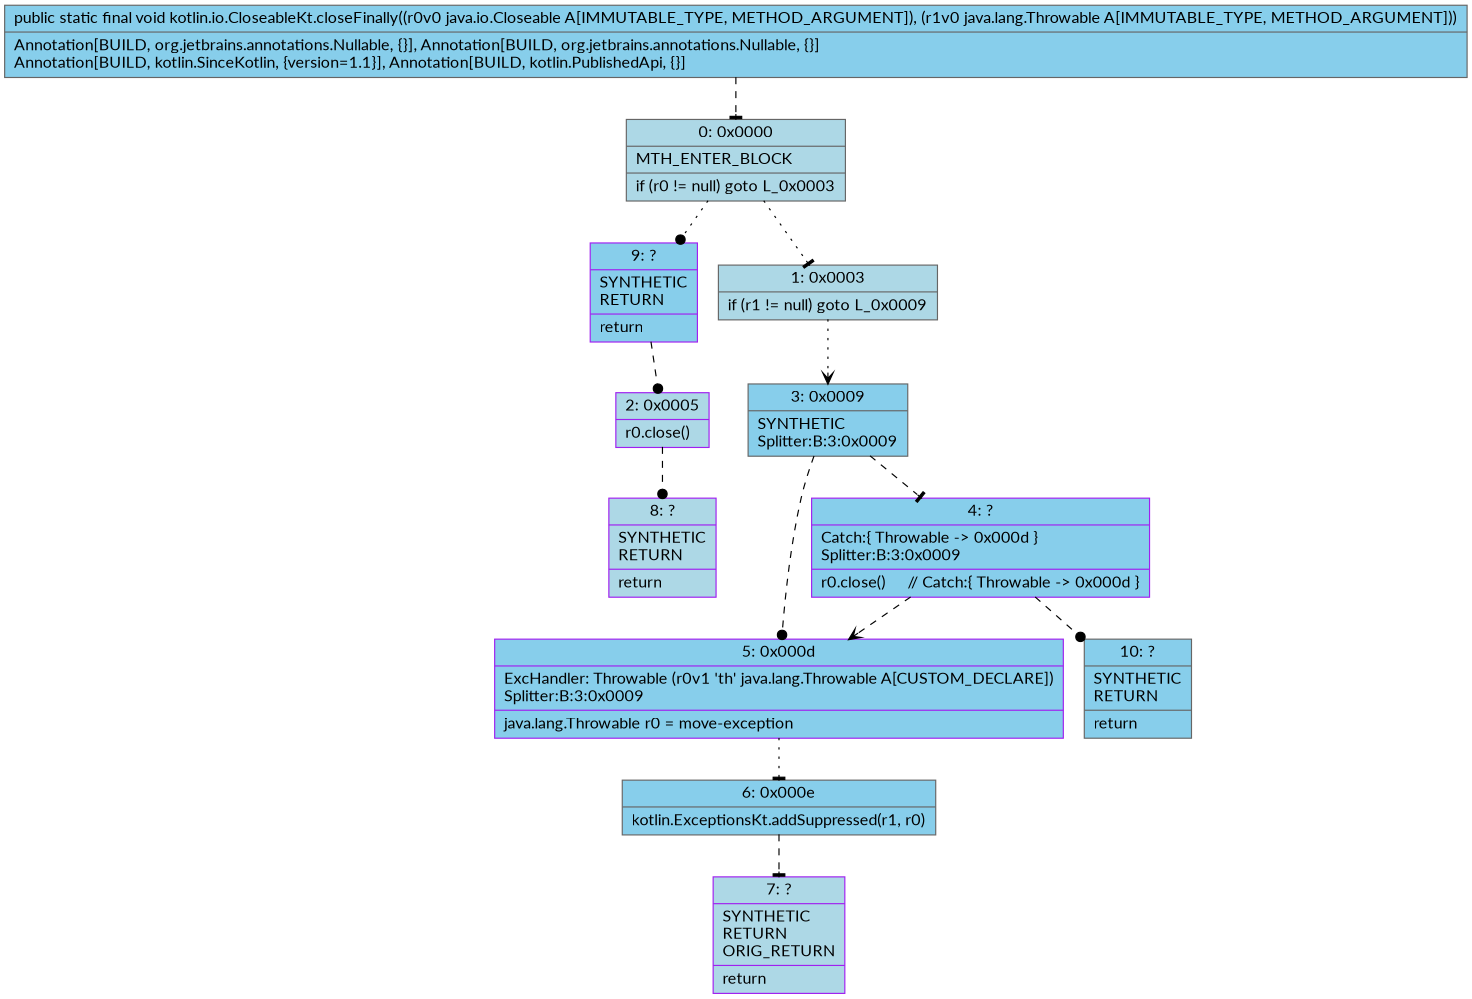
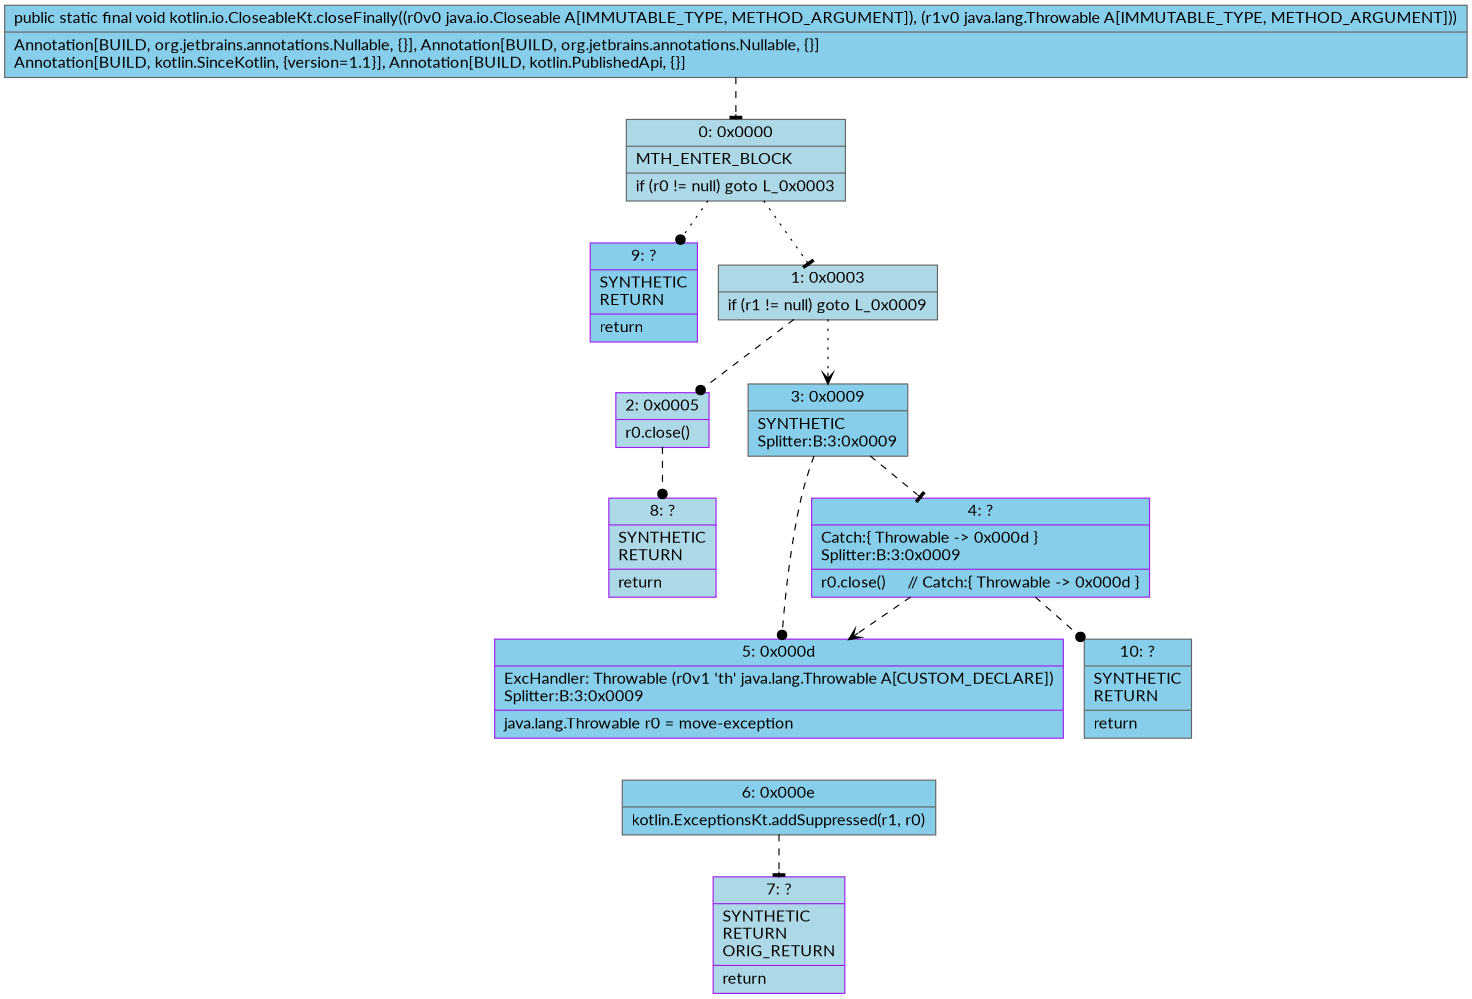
edge "9: ?" -> "2: 0x0005": now "1: 0x0003" -> "2: 0x0005"
edge "5: 0x000d" -> "6: 0x000e": removed
